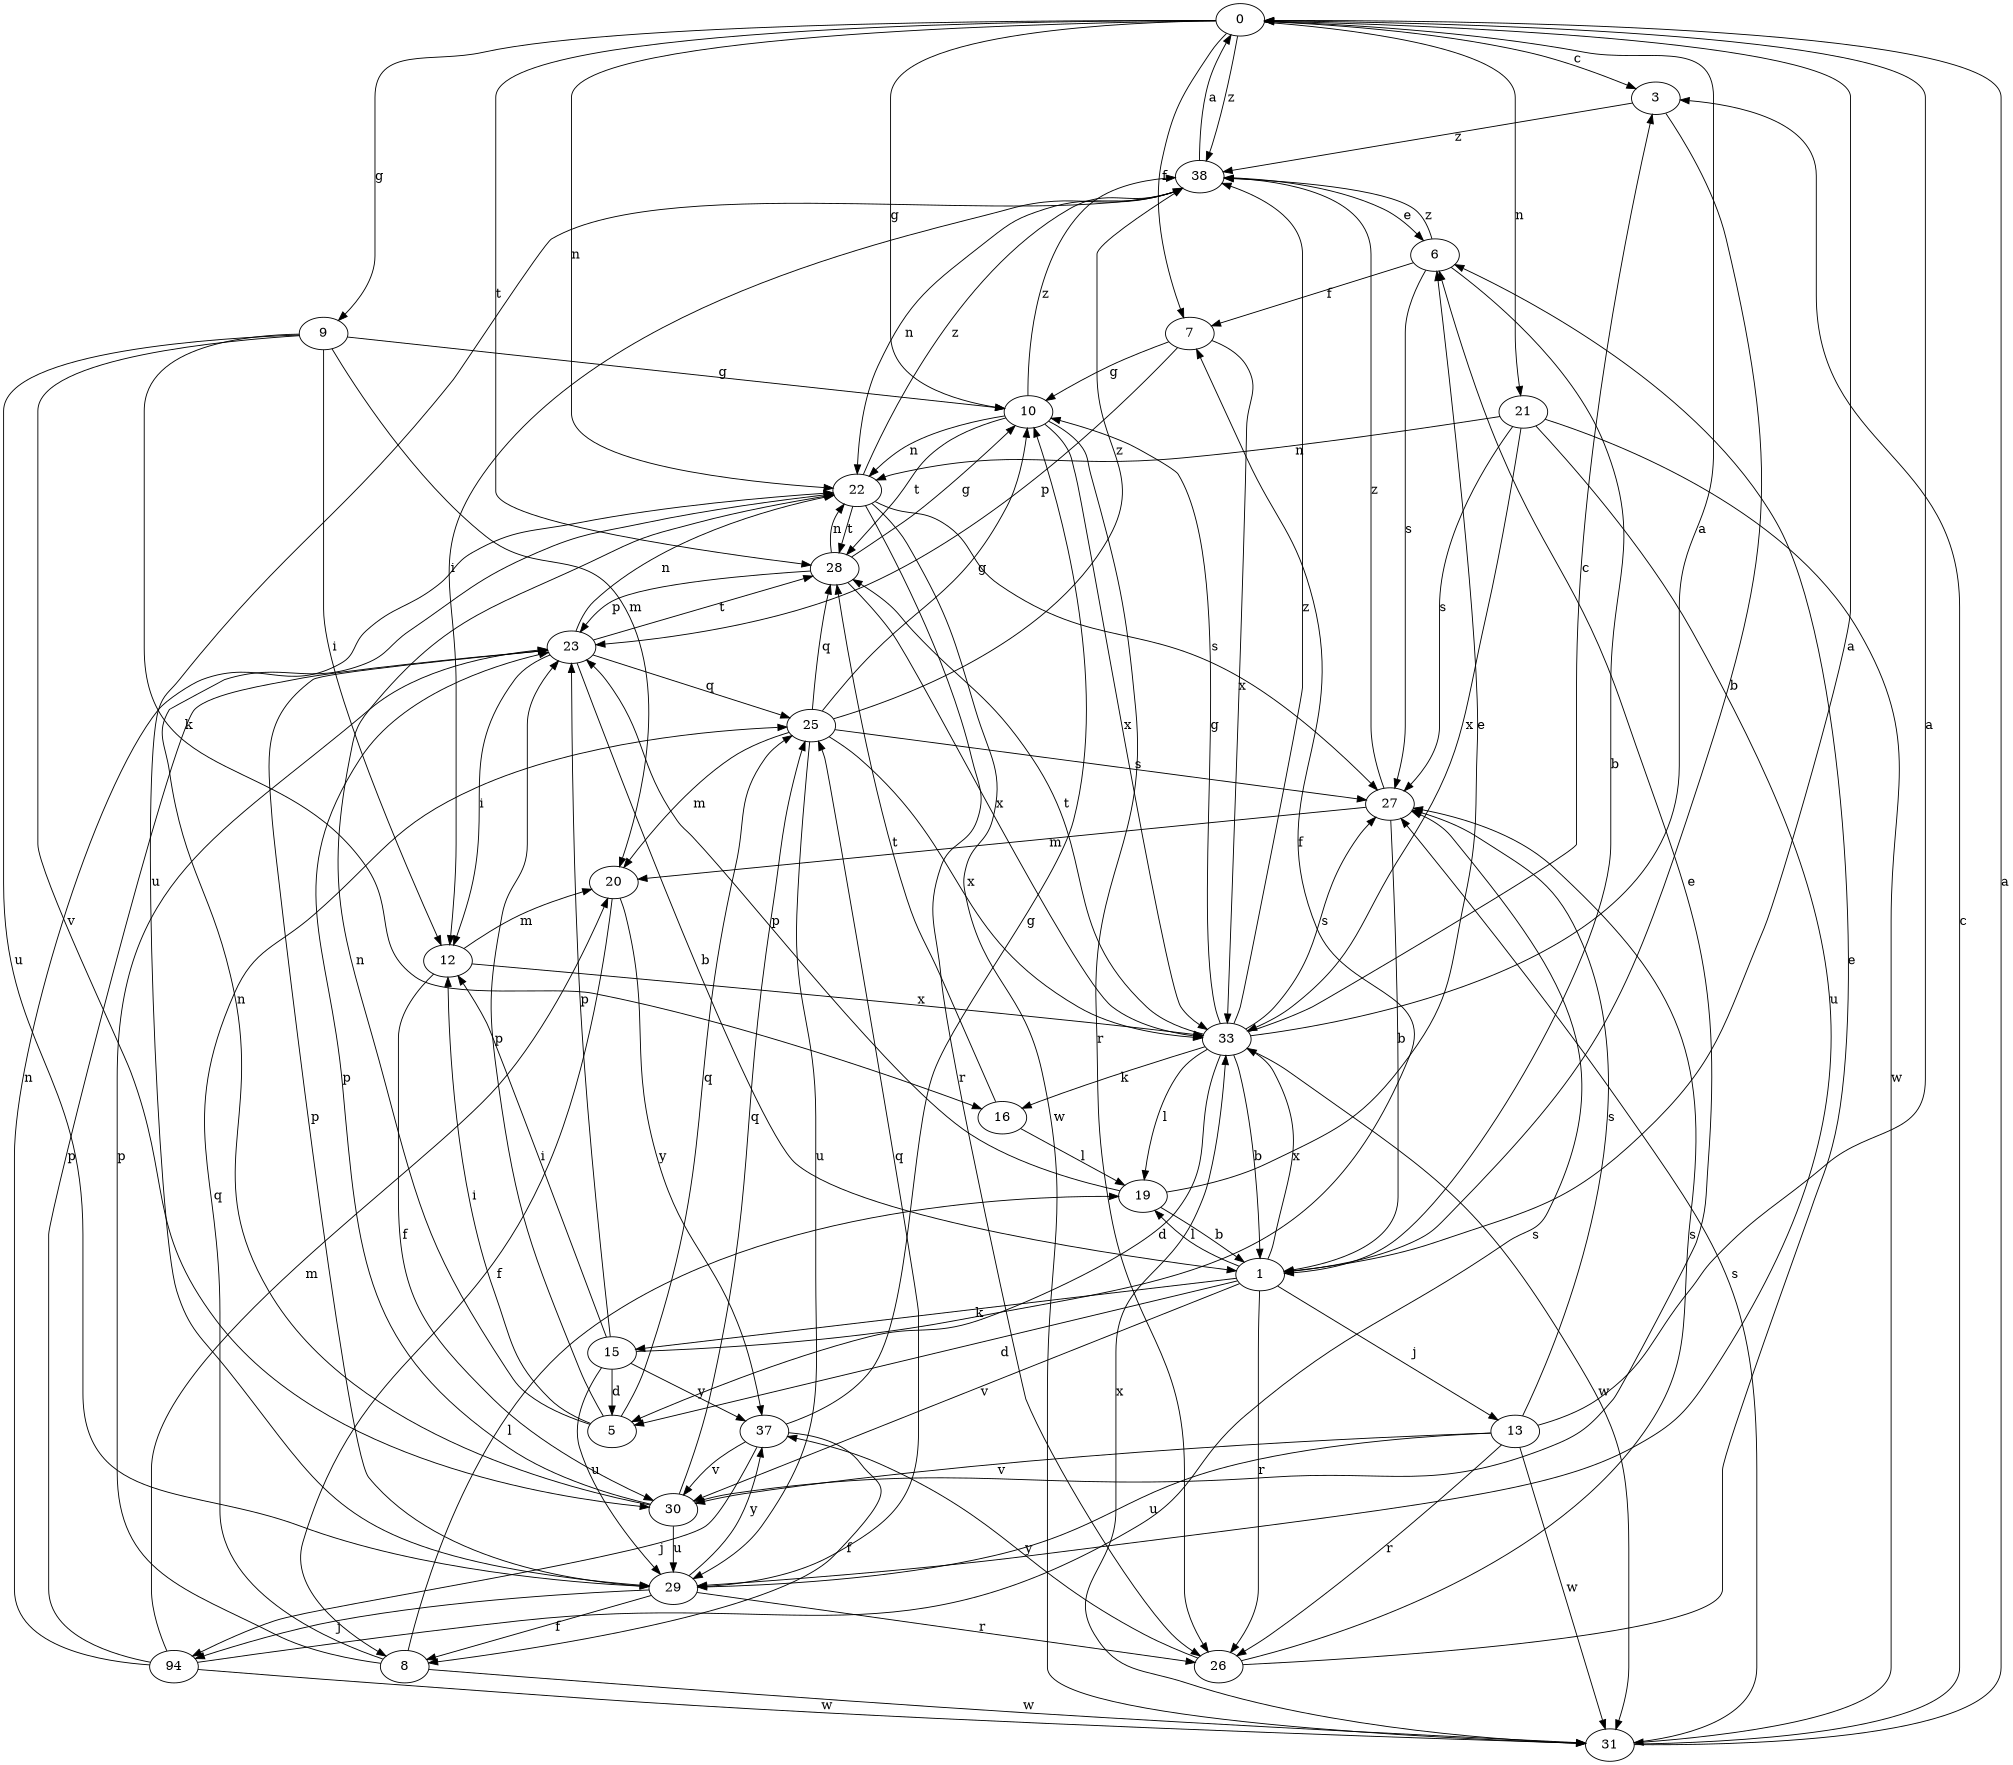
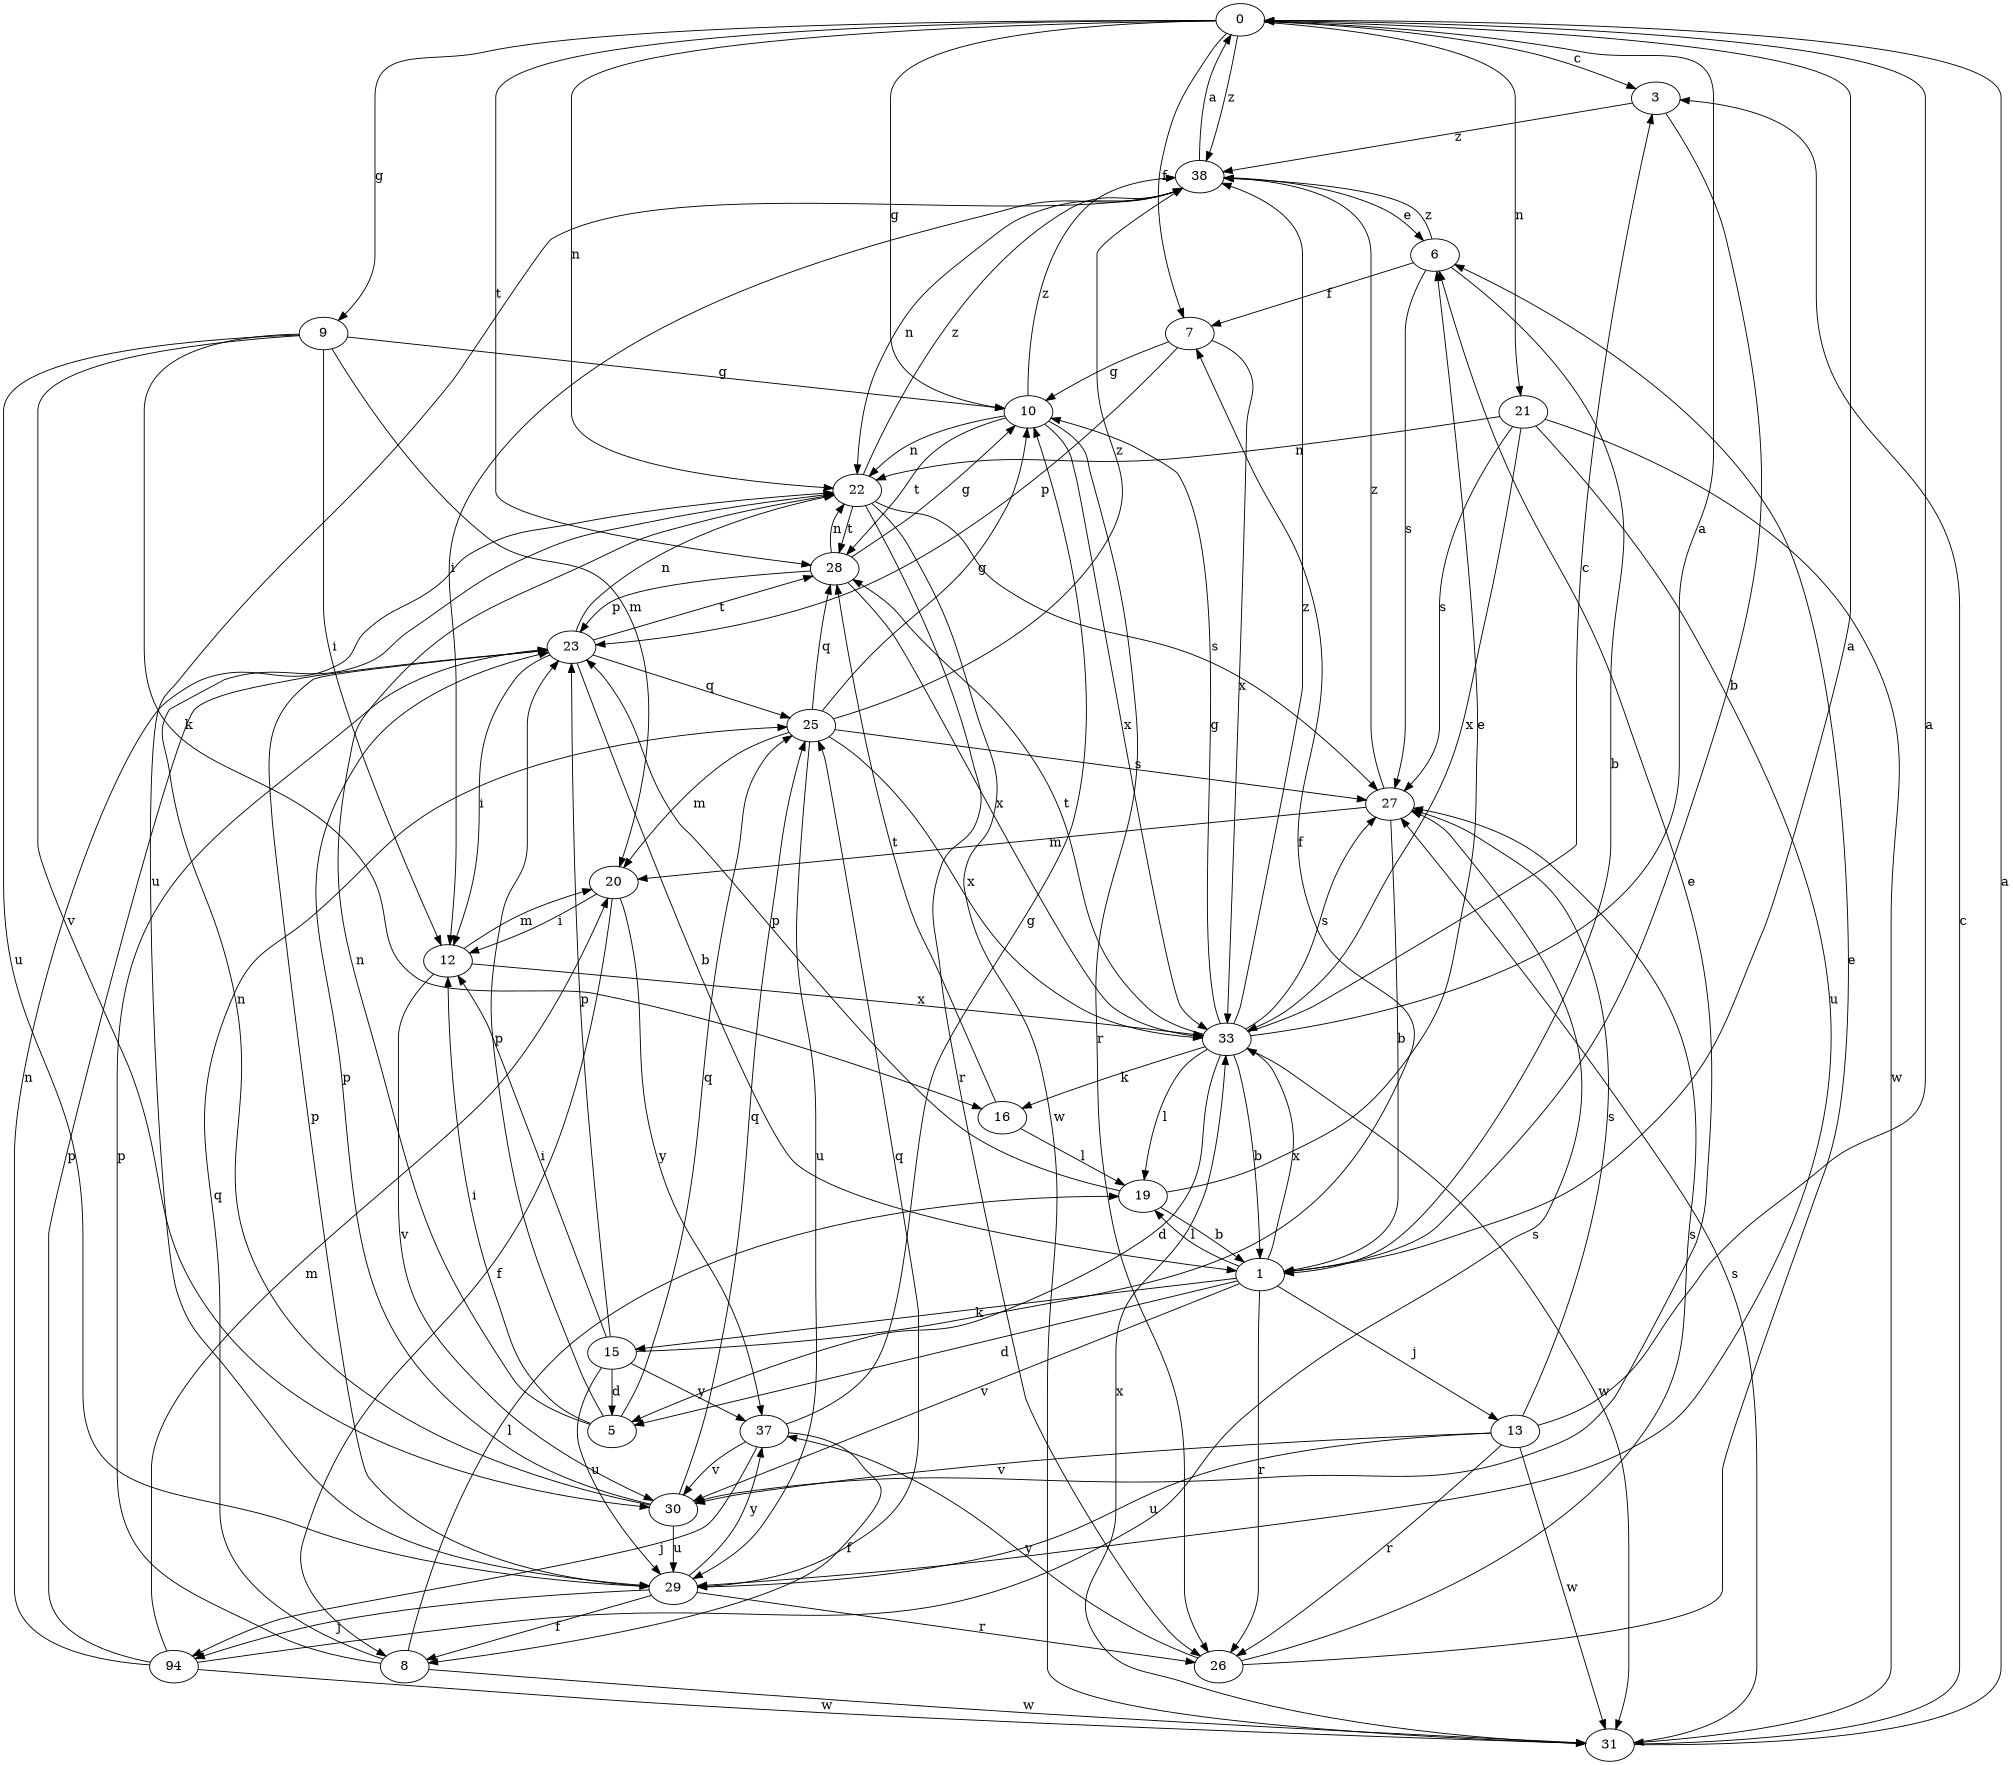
edge "20" -> "12": added, label "i"
edge "12" -> "30": label "f" -> "v"
